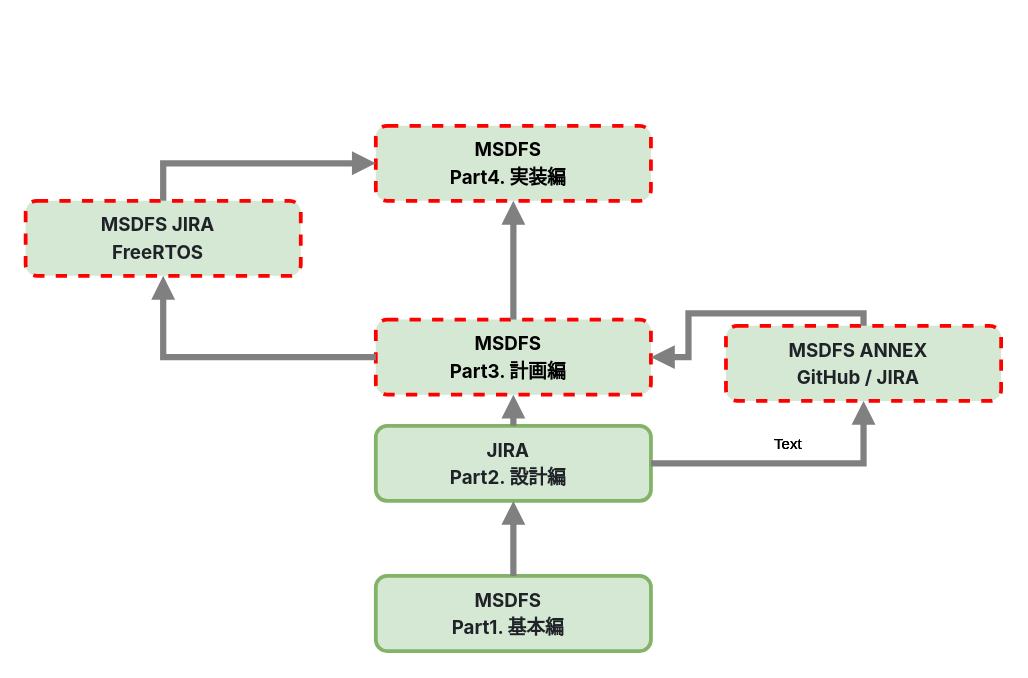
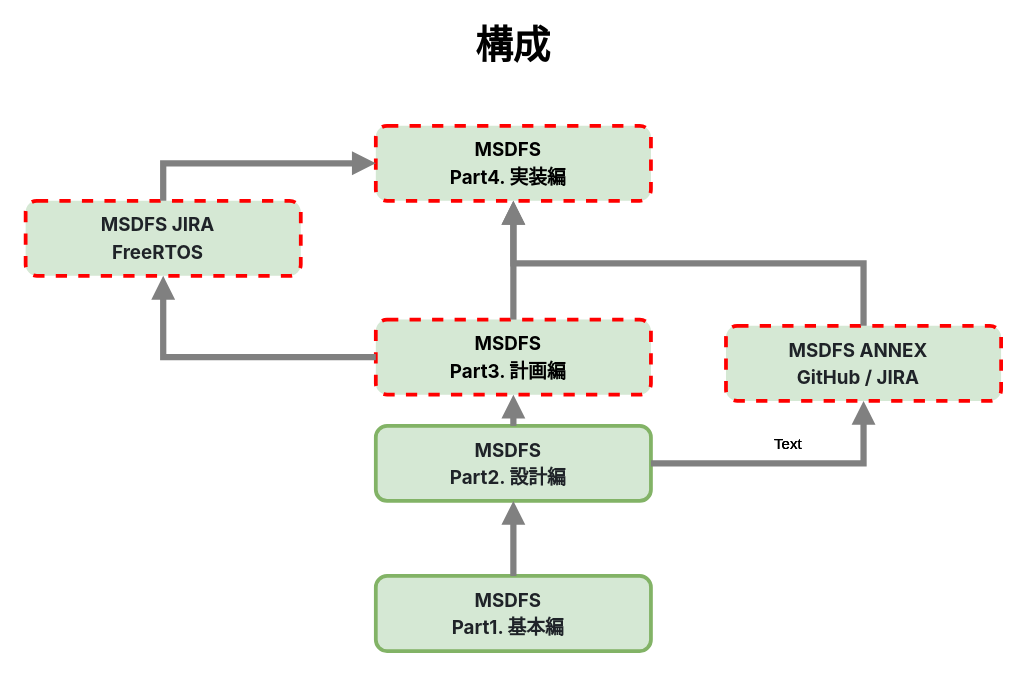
node "構成": added
edge "MSDFS ANNEXGitHub / JIRA" -> "MSDFSPart3. 計画編": now "MSDFS ANNEXGitHub / JIRA" -> "MSDFSPart4. 実装編"
node "JIRAPart2. 設計編": label "JIRAPart2. 設計編" -> "MSDFSPart2. 設計編"
